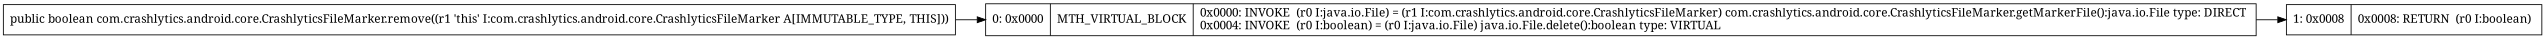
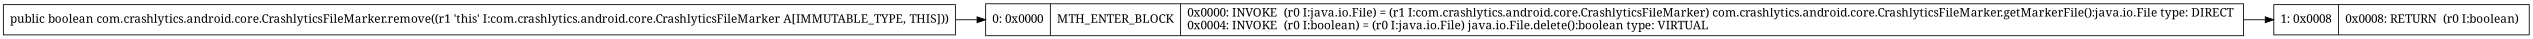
node "0: 0x0000": text "MTH_VIRTUAL_BLOCK" -> "MTH_ENTER_BLOCK"
